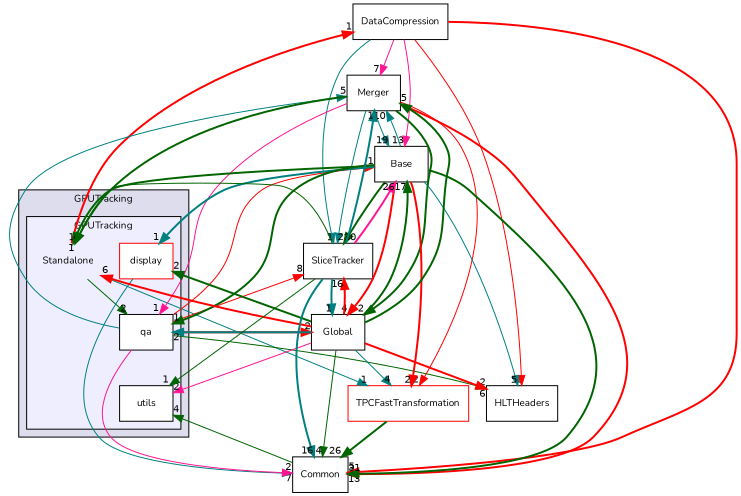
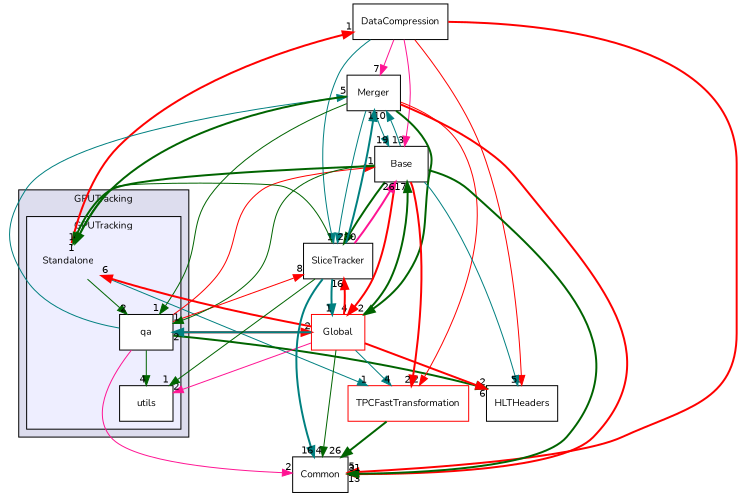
edge "Merger" -> "qa": color deeppink -> darkgreen
edge "Global" -> "Merger": removed
edge "Base" -> "qa": style bold -> solid
node "display": removed
node "Global": color black -> red
edge "qa" -> "HLTHeaders": style solid -> bold
edge "Common" -> "utils": now "qa" -> "utils"
